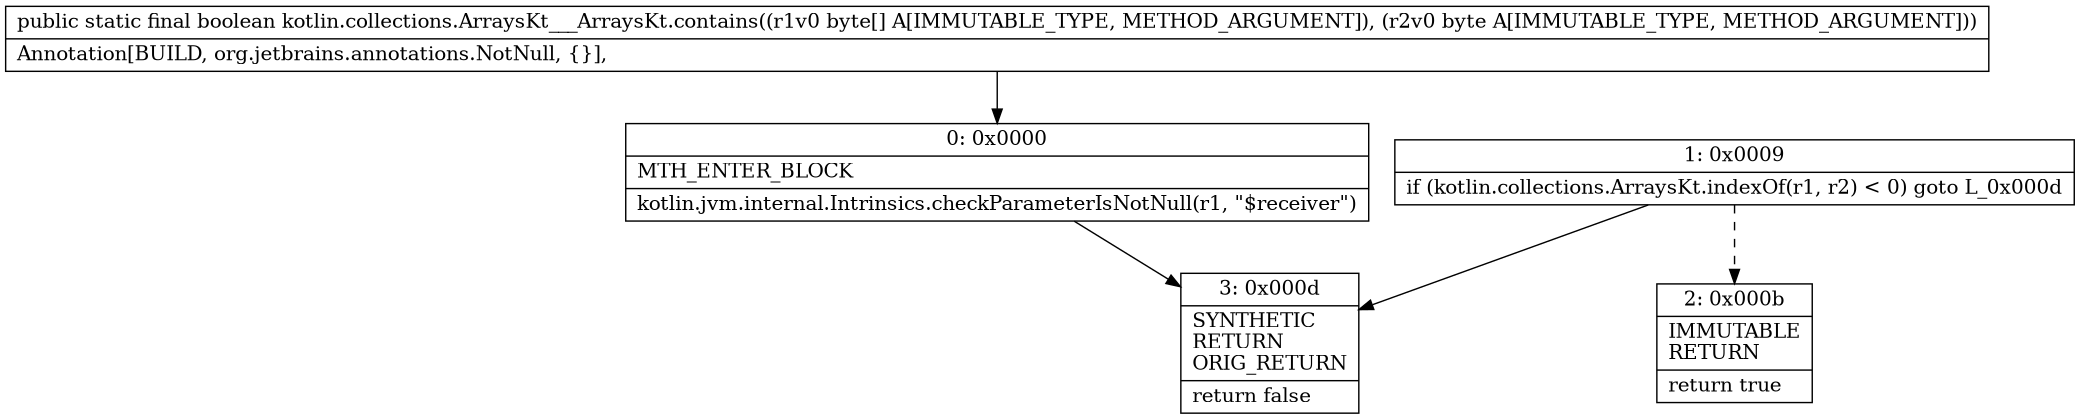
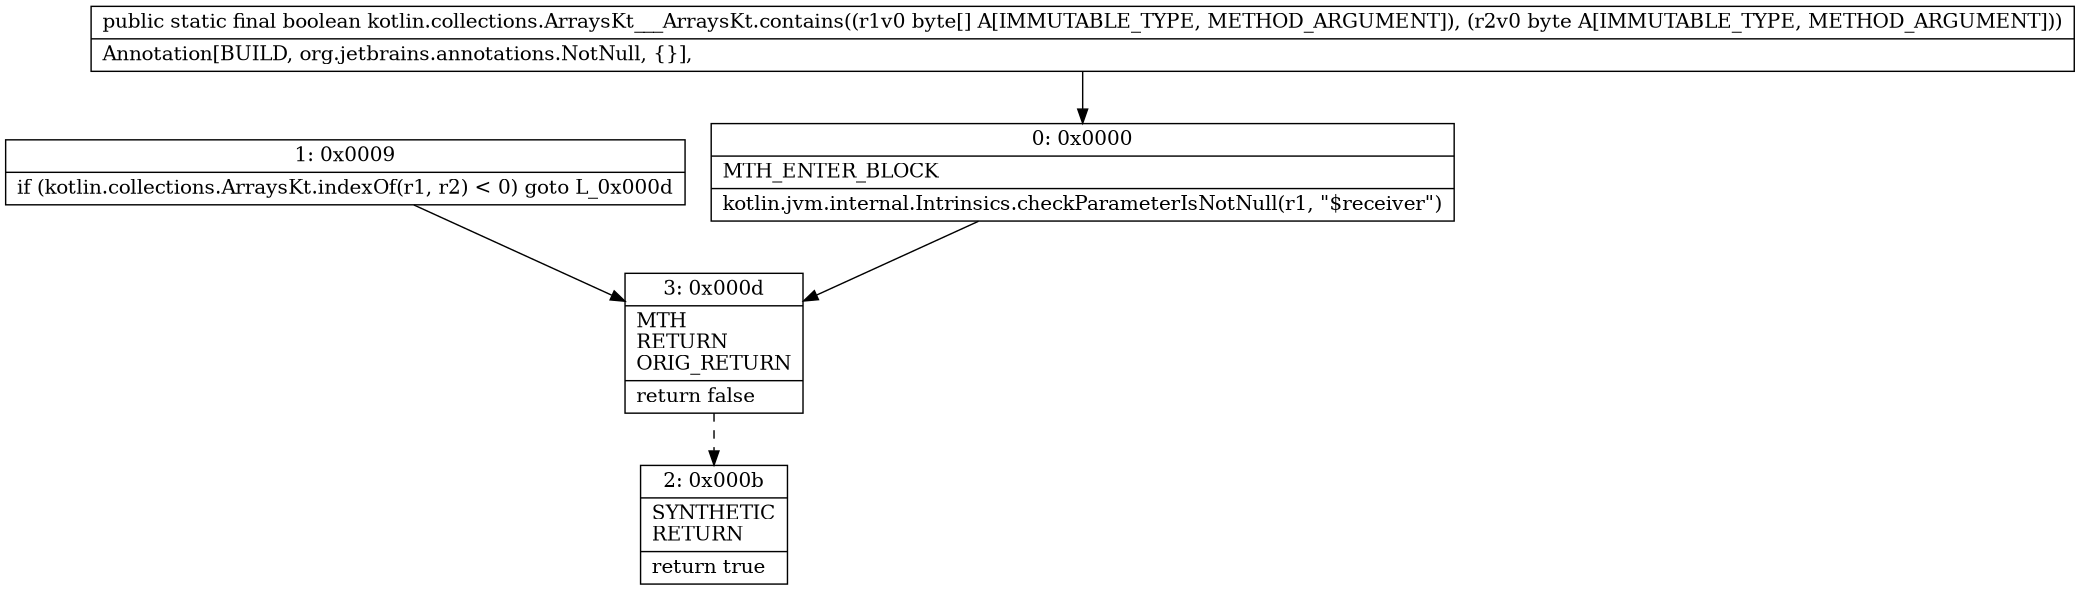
edge "1: 0x0009" -> "2: 0x000b": now "3: 0x000d" -> "2: 0x000b"
node "3: 0x000d": text "SYNTHETIC" -> "MTH"
node "2: 0x000b": text "IMMUTABLE" -> "SYNTHETIC"
